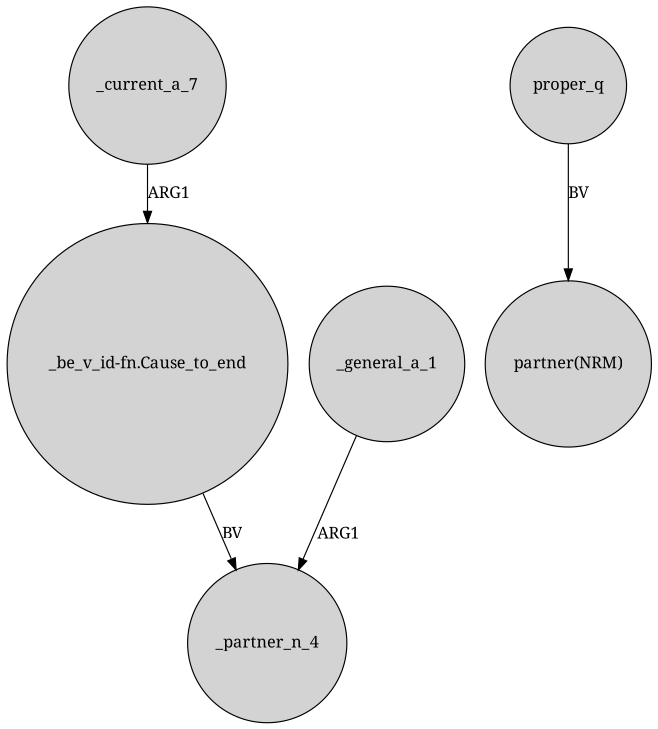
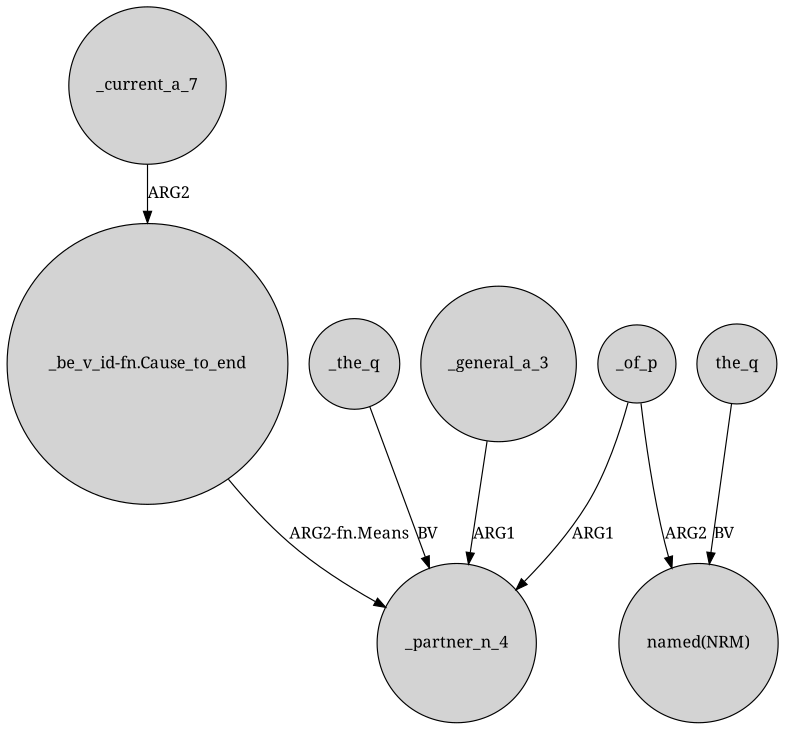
node "proper_q": label "proper_q" -> "the_q"
edge "_current_a_7" -> "_be_v_id-fn.Cause_to_end": label "ARG1" -> "ARG2"
node "_the_q": added
node "_general_a_1": label "_general_a_1" -> "_general_a_3"
node "partner(NRM)": label "partner(NRM)" -> "named(NRM)"
node "_of_p": added
edge "_be_v_id-fn.Cause_to_end" -> "_partner_n_4": label "BV" -> "ARG2-fn.Means"
